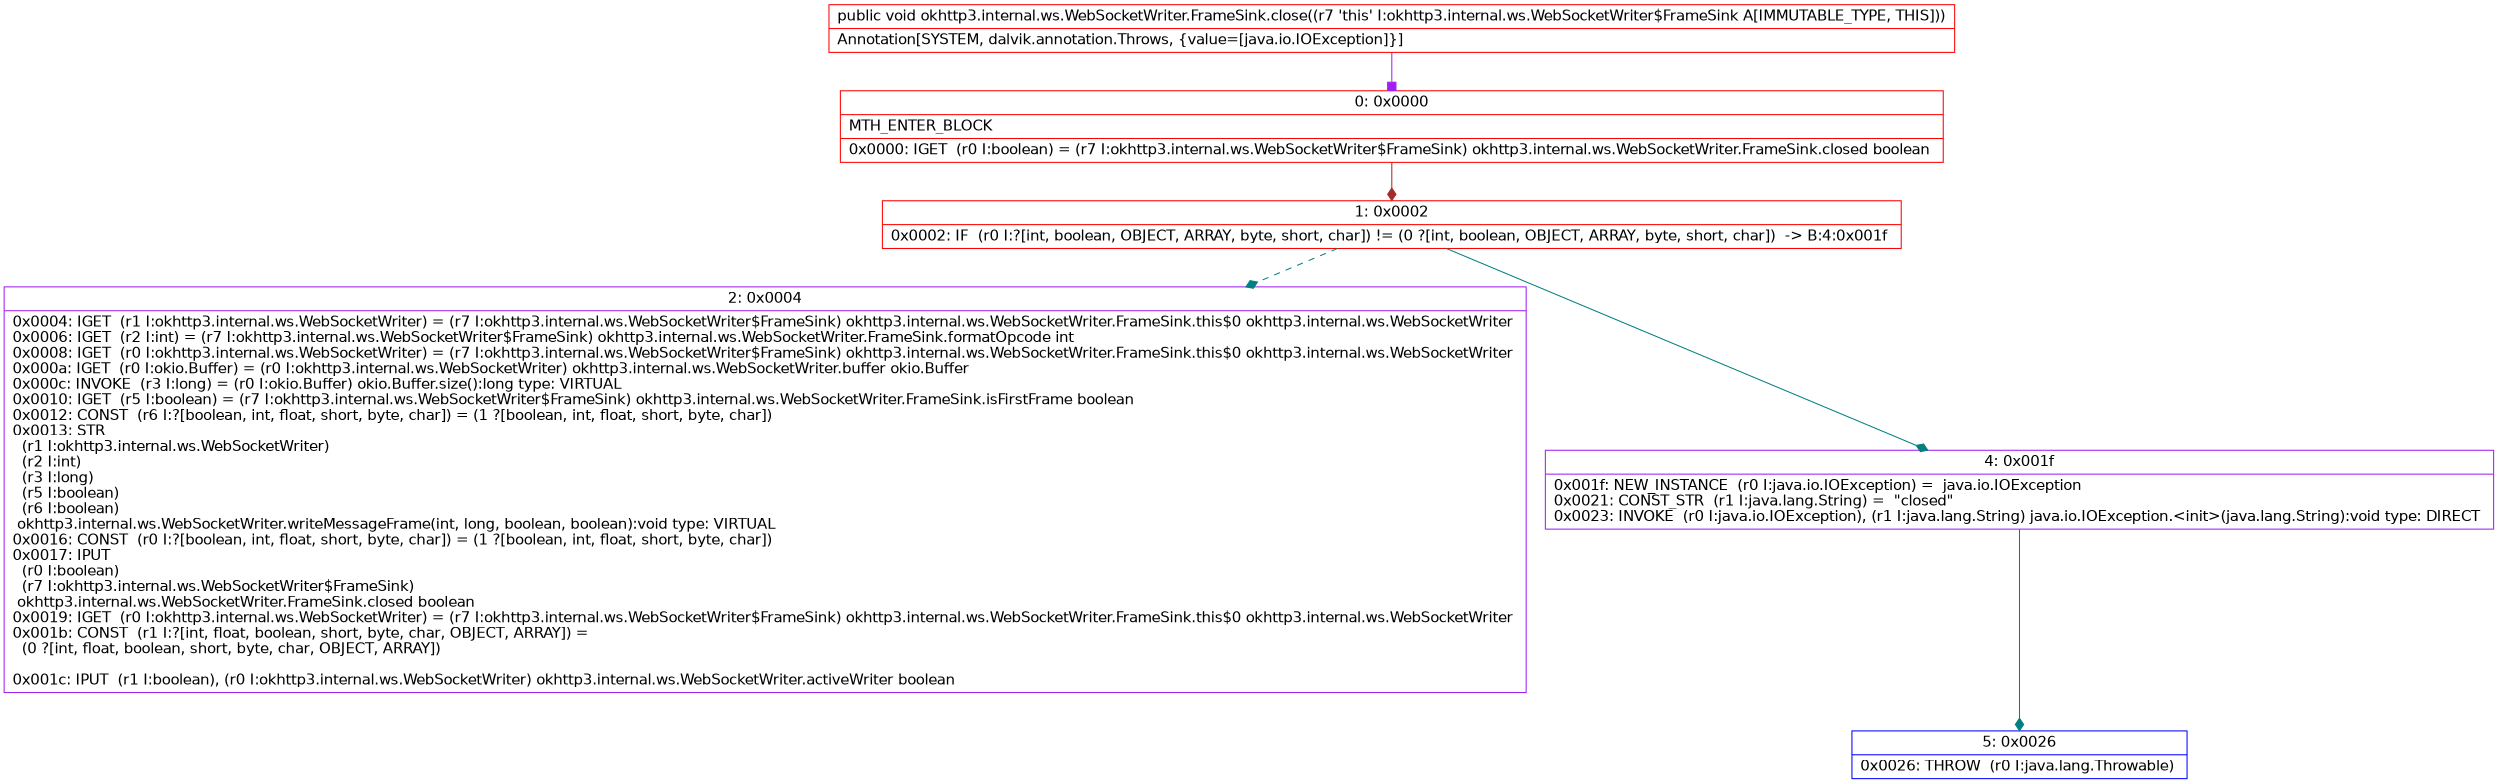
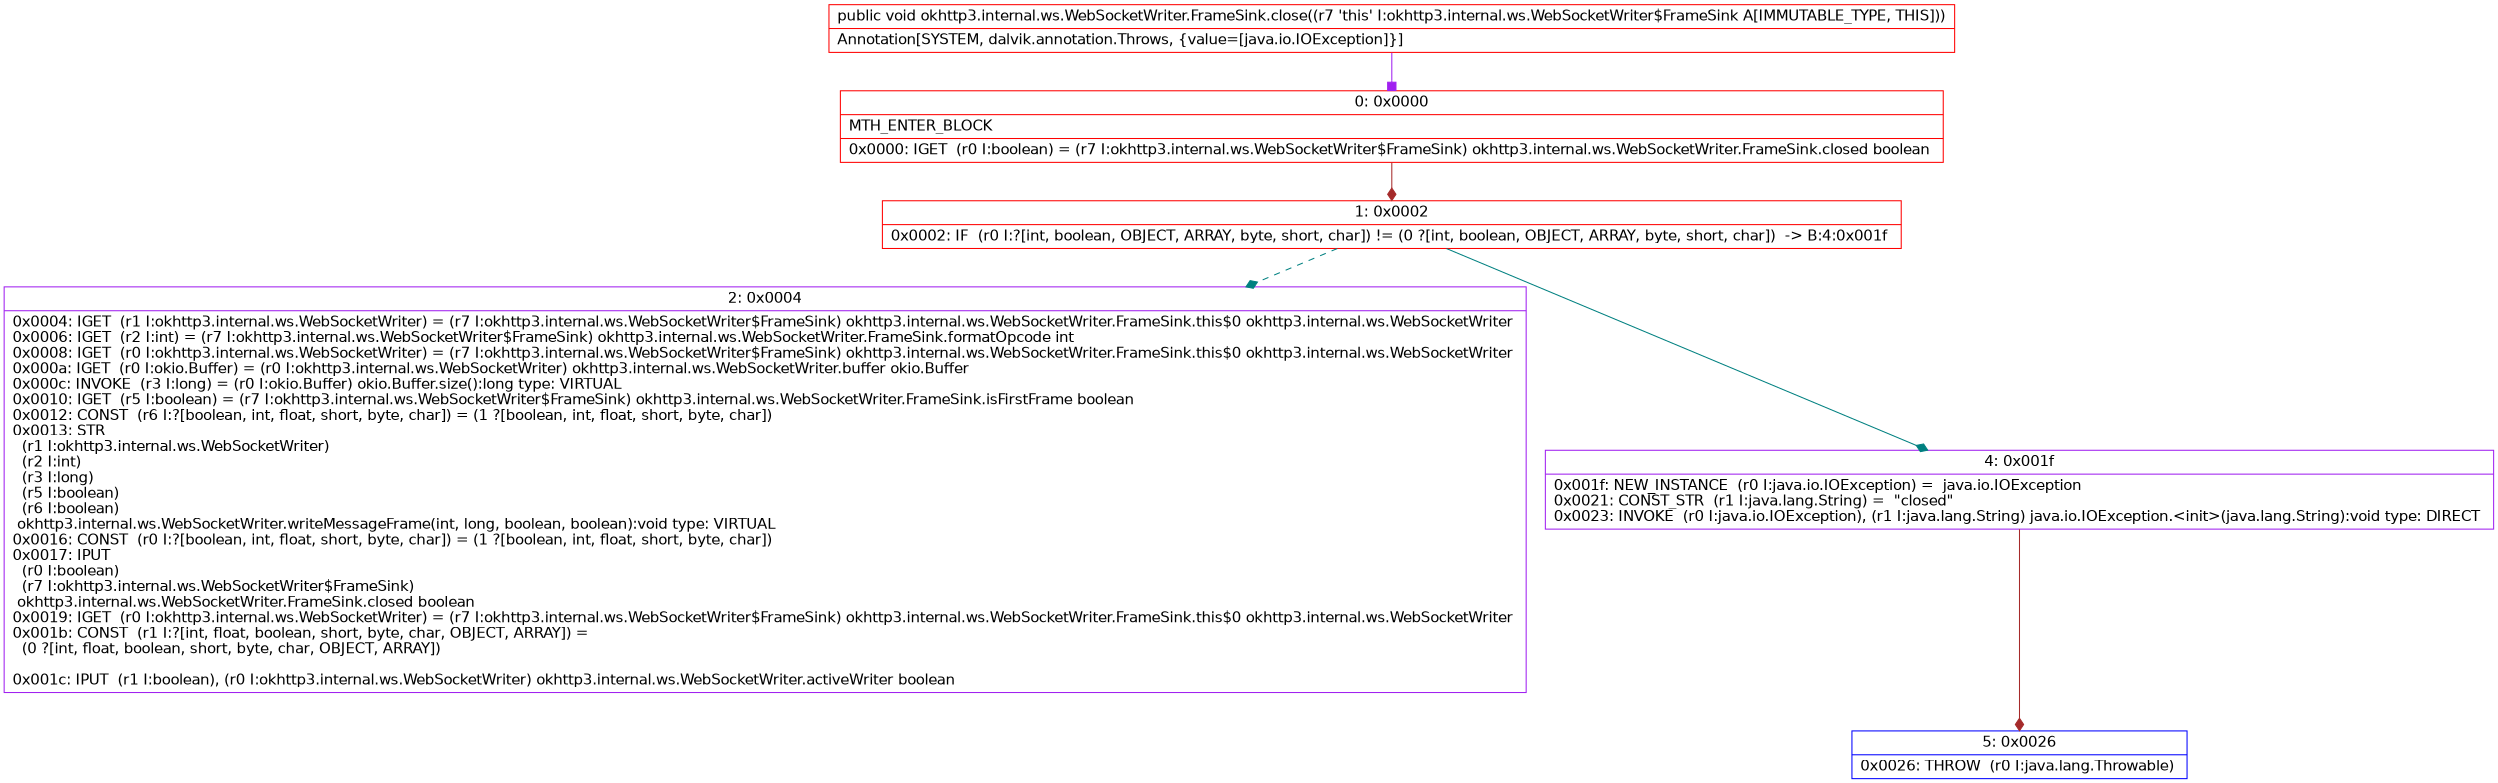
edge "4: 0x001f" -> "5: 0x0026": color teal -> brown
